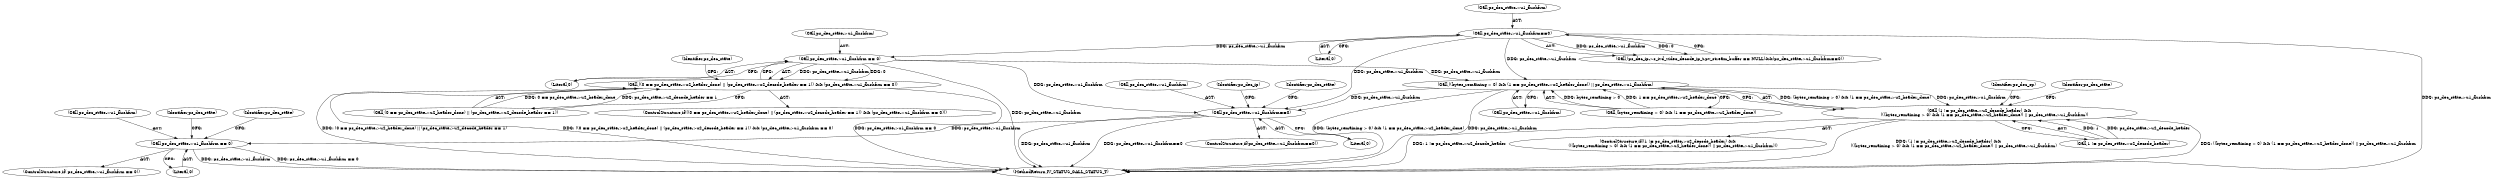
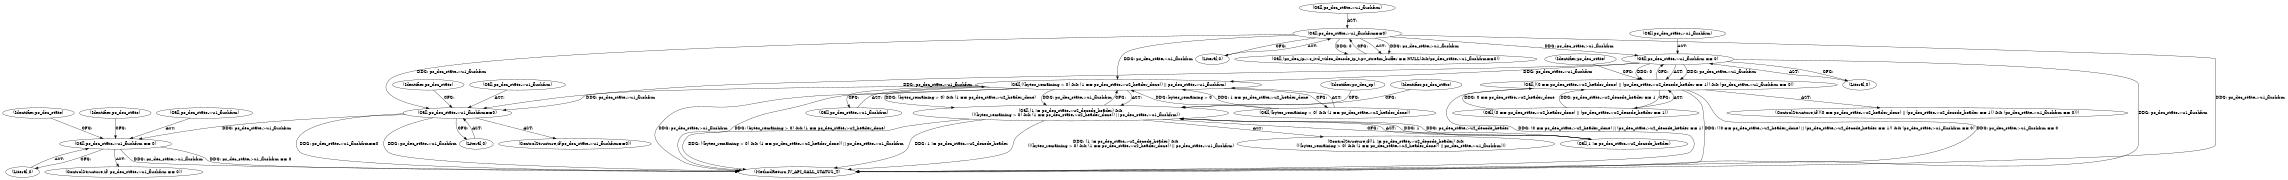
node "(Identifier,ps_dec_ip)": removed
node "(MethodReturn,IV_STATUS_CALL_STATUS_T)": label "(MethodReturn,IV_STATUS_CALL_STATUS_T)" -> "(MethodReturn,IV_API_CALL_STATUS_T)"
